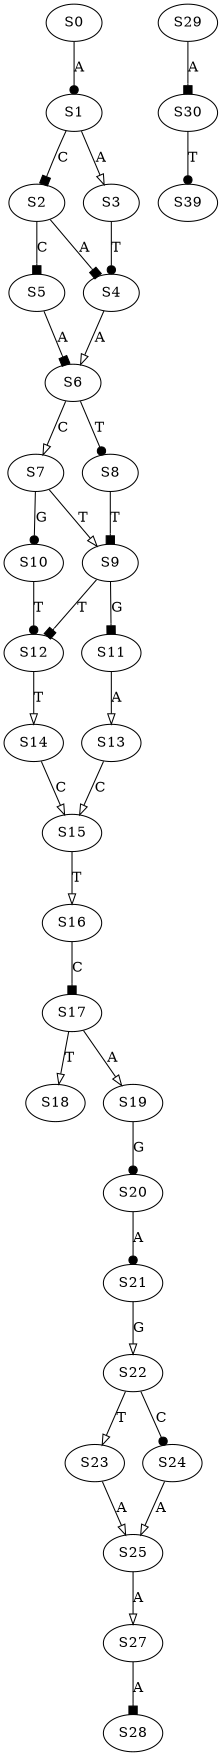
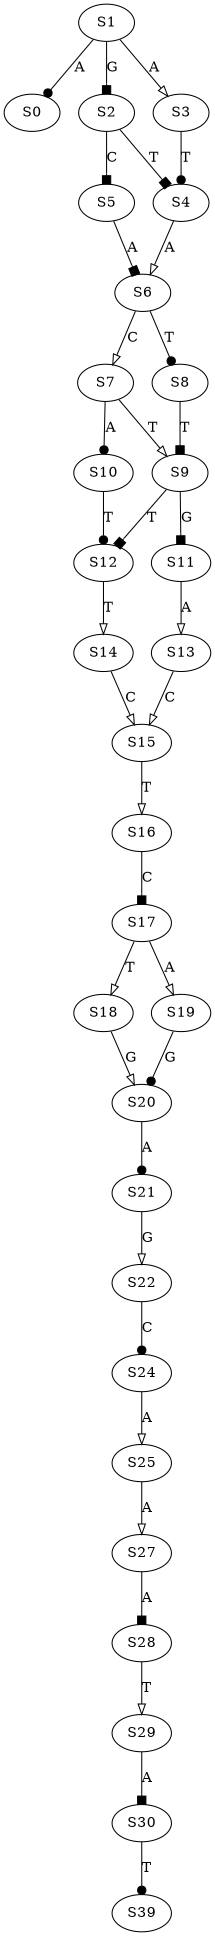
edge "S0" -> "S1": reversed
edge "S1" -> "S2": label "C" -> "G"
edge "S2" -> "S4": label "A" -> "T"
edge "S7" -> "S10": label "G" -> "A"
edge "S18" -> "S20": added, label "G"
node "S23": removed
edge "S28" -> "S29": added, label "T"
